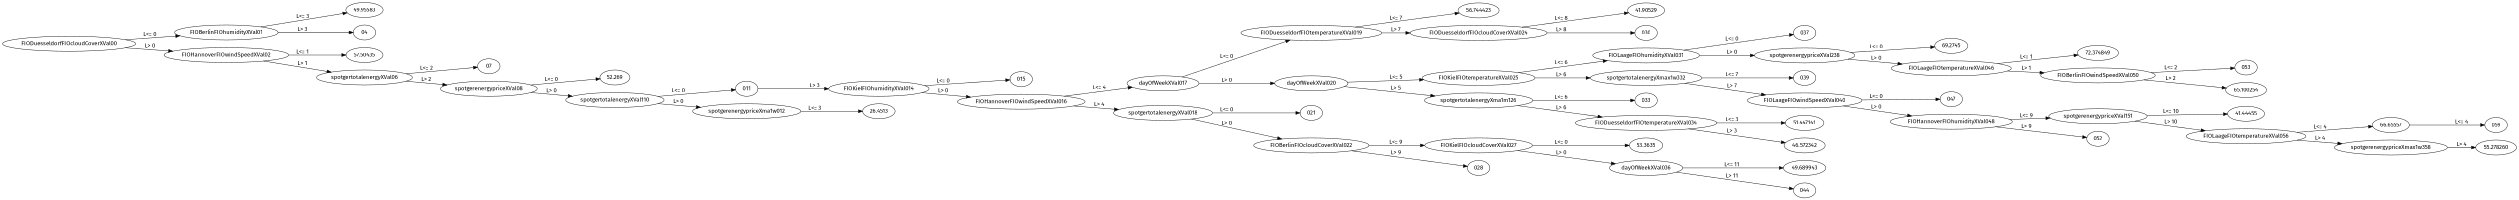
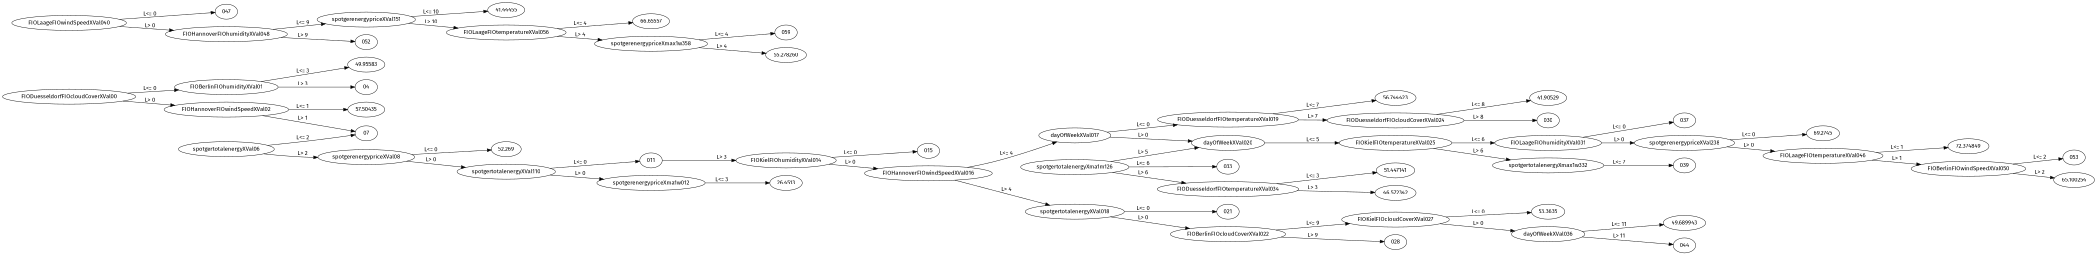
edge "FIOHannoverFIOwindSpeedXVal02" -> "spotgertotalenergyXVal06": now "FIOHannoverFIOwindSpeedXVal02" -> "07"
edge "spotgertotalenergyXmax1w332" -> "FIOLaageFIOwindSpeedXVal040": removed, label "L> 7"
edge "dayOfWeekXVal020" -> "spotgertotalenergyXma1m126": reversed
edge "66.65557" -> "059": now "spotgerenergypriceXmax1w358" -> "059"
